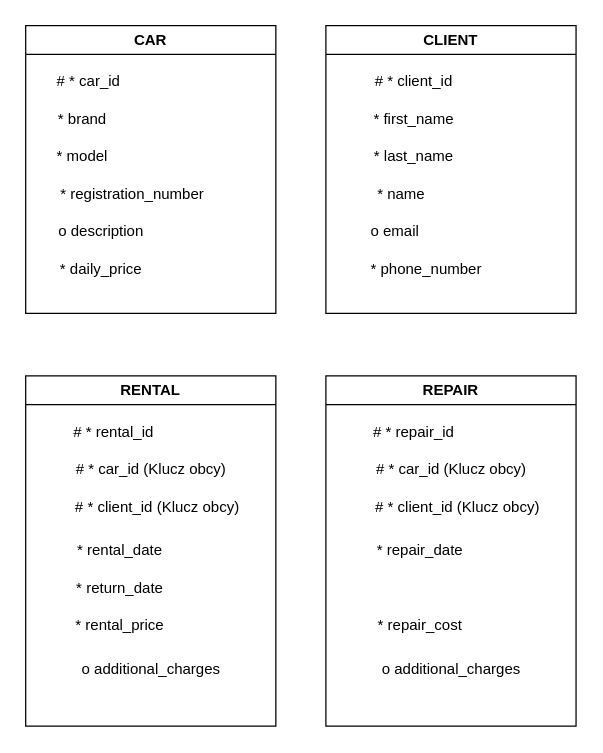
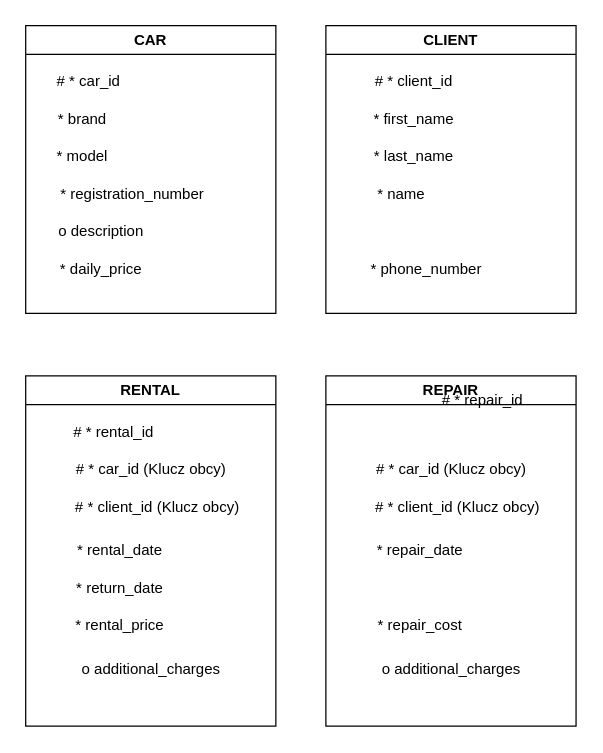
node "o email": removed
node "# * repair_id": moved (413, 432) -> (482, 401)
